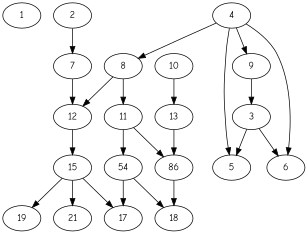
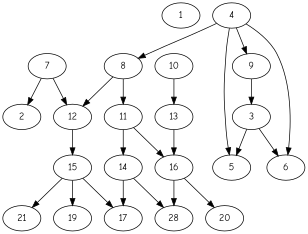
edge "2" -> "7": reversed
node "54": label "54" -> "14"
node "86": label "86" -> "16"
node "18": label "18" -> "28"
node "20": added
